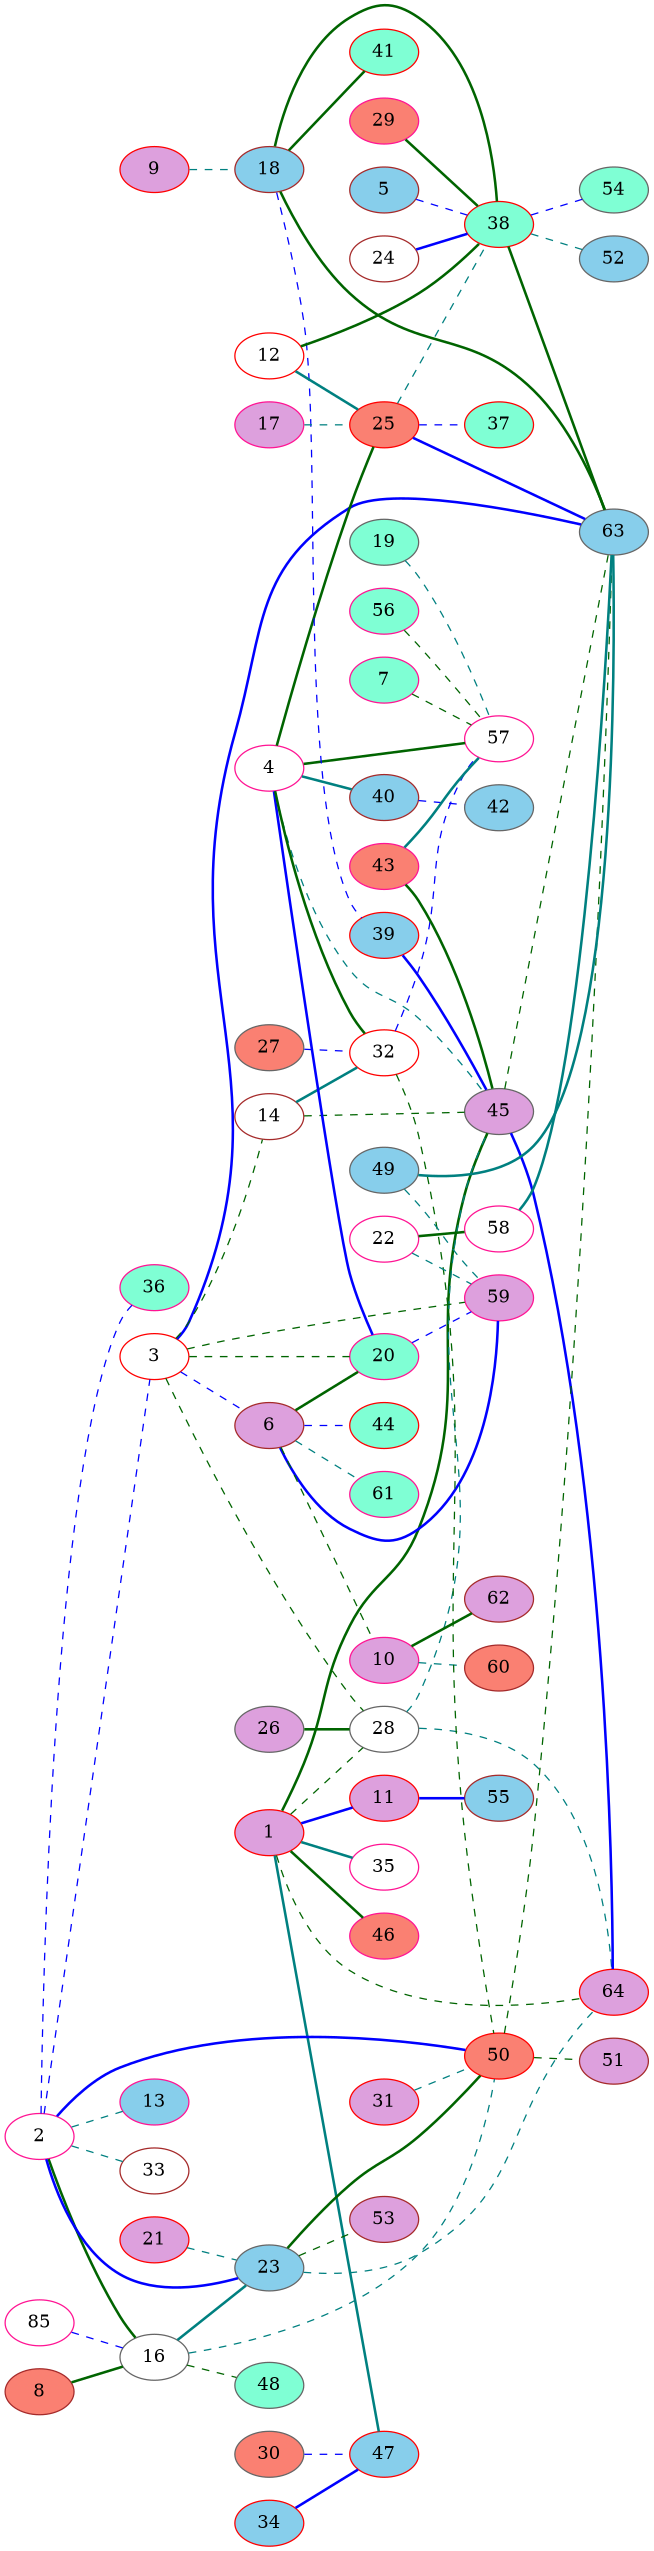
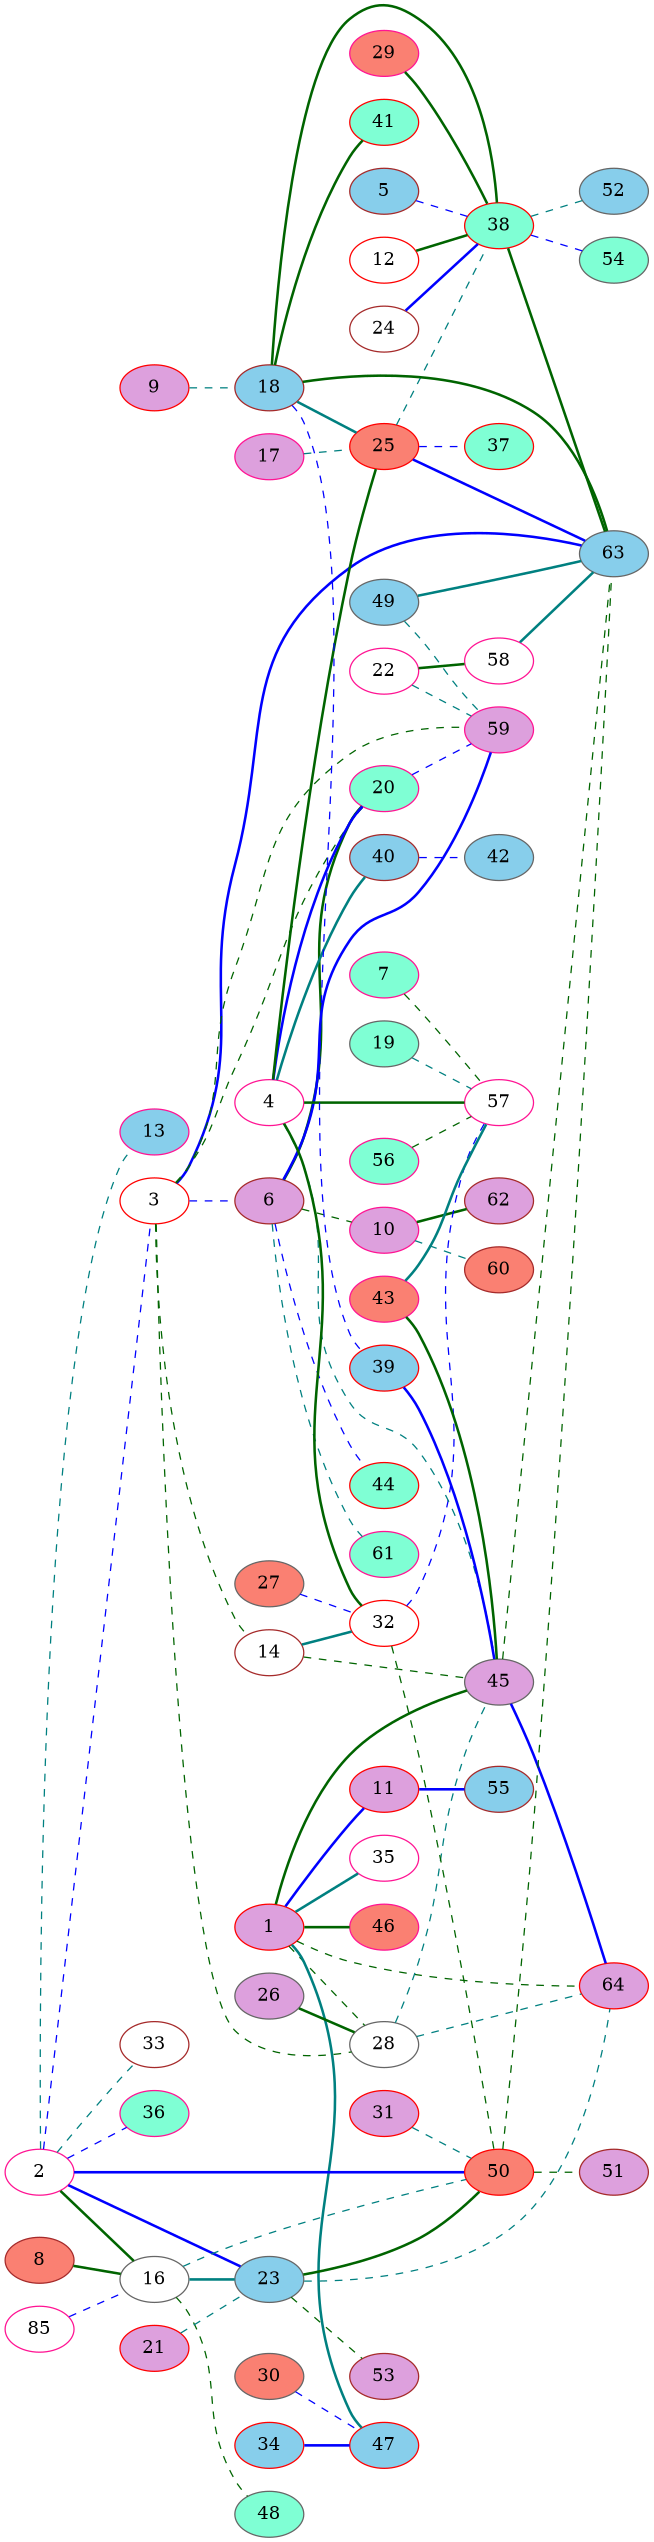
edge "12" -- "25": now "18" -- "25"
